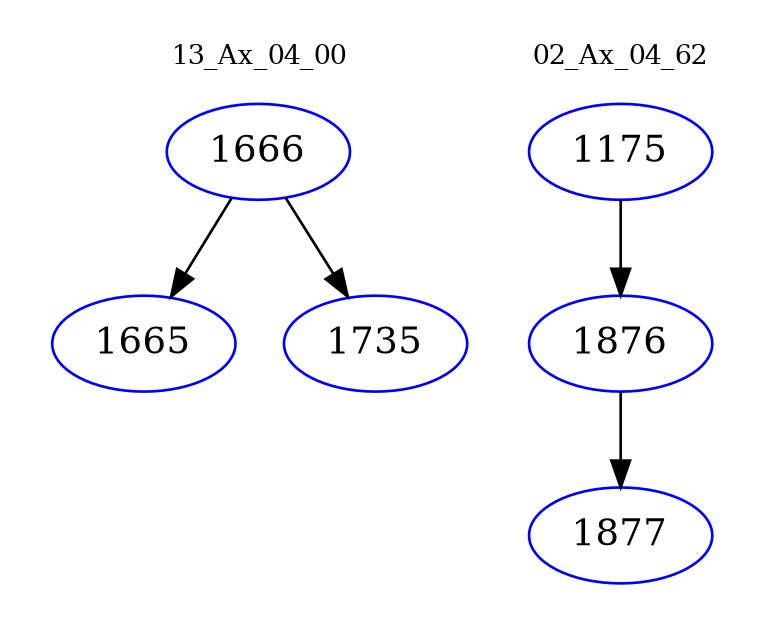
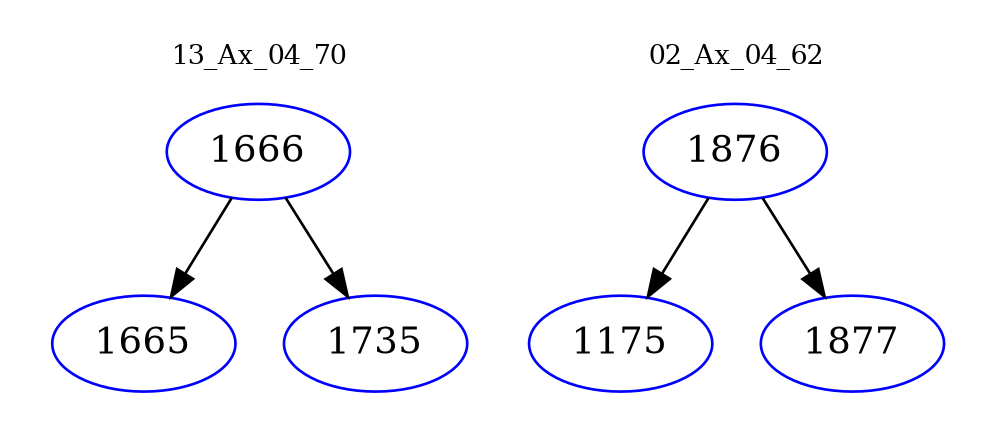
cluster "13_Ax_04_00": label "13_Ax_04_00" -> "13_Ax_04_70"
edge "1175" -> "1876": reversed
